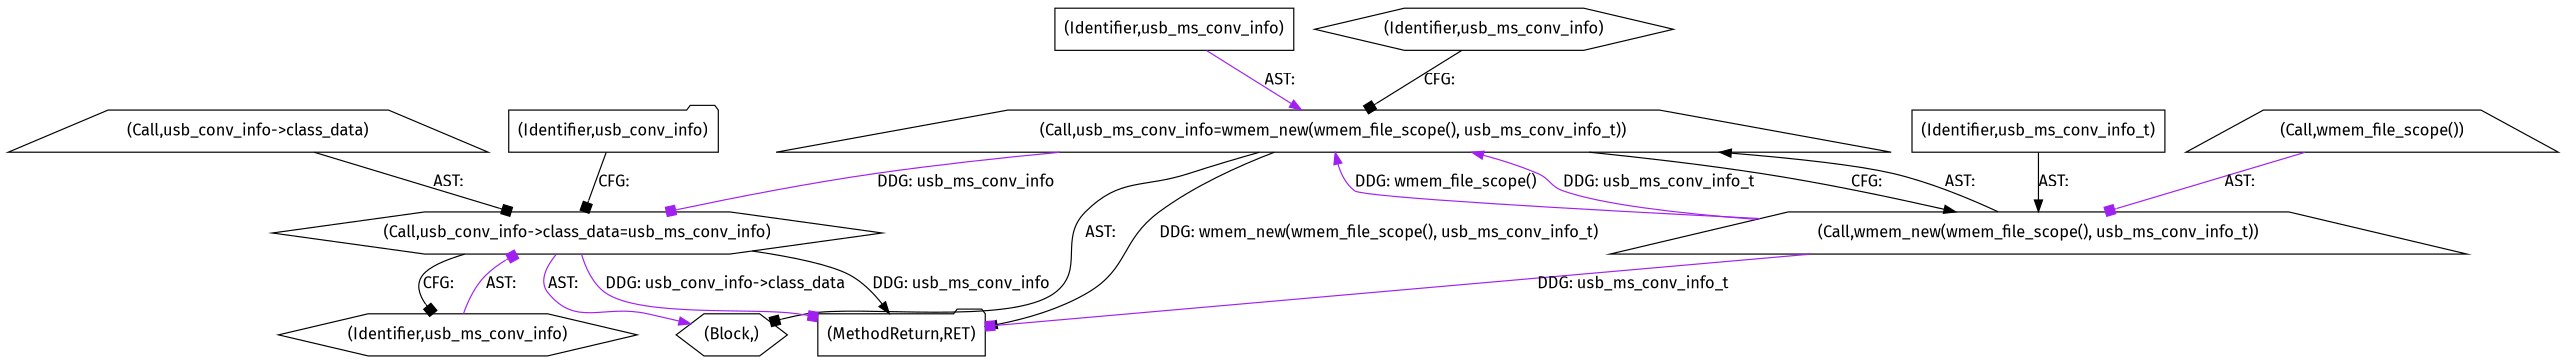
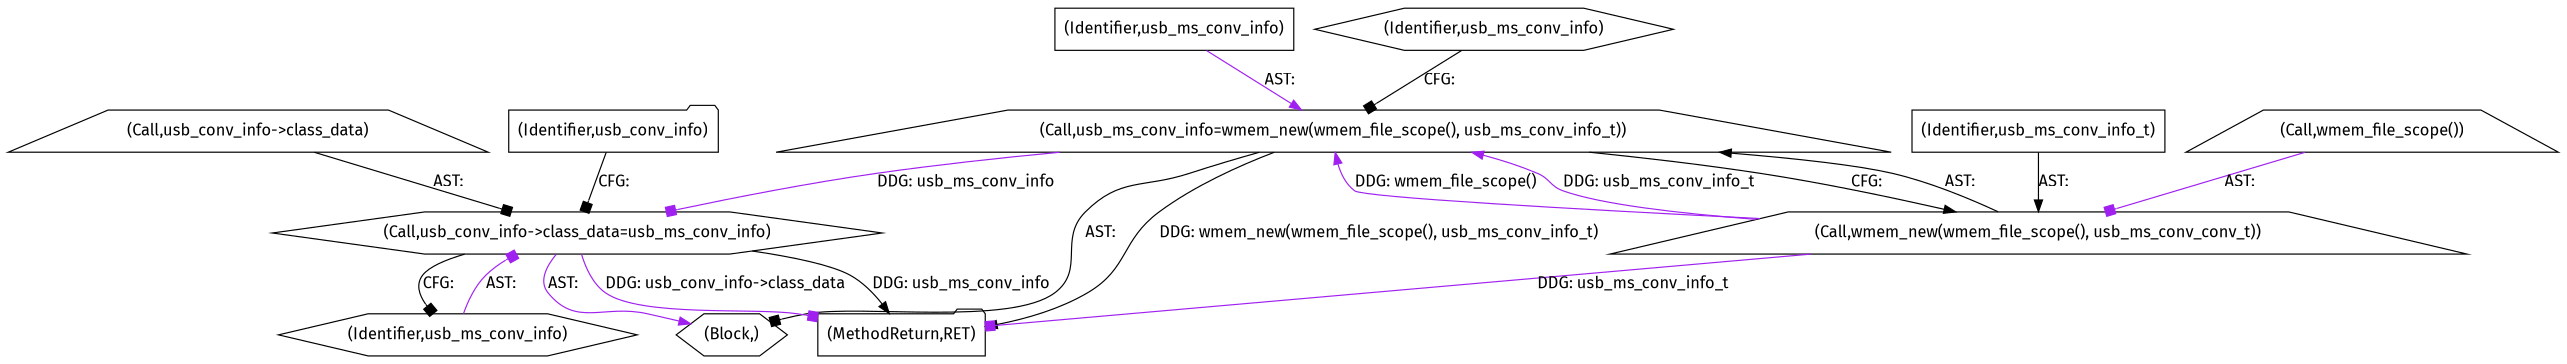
node "(Call,wmem_new(wmem_file_scope(), usb_ms_conv_info_t))": label "(Call,wmem_new(wmem_file_scope(), usb_ms_conv_info_t))" -> "(Call,wmem_new(wmem_file_scope(), usb_ms_conv_conv_t))"
